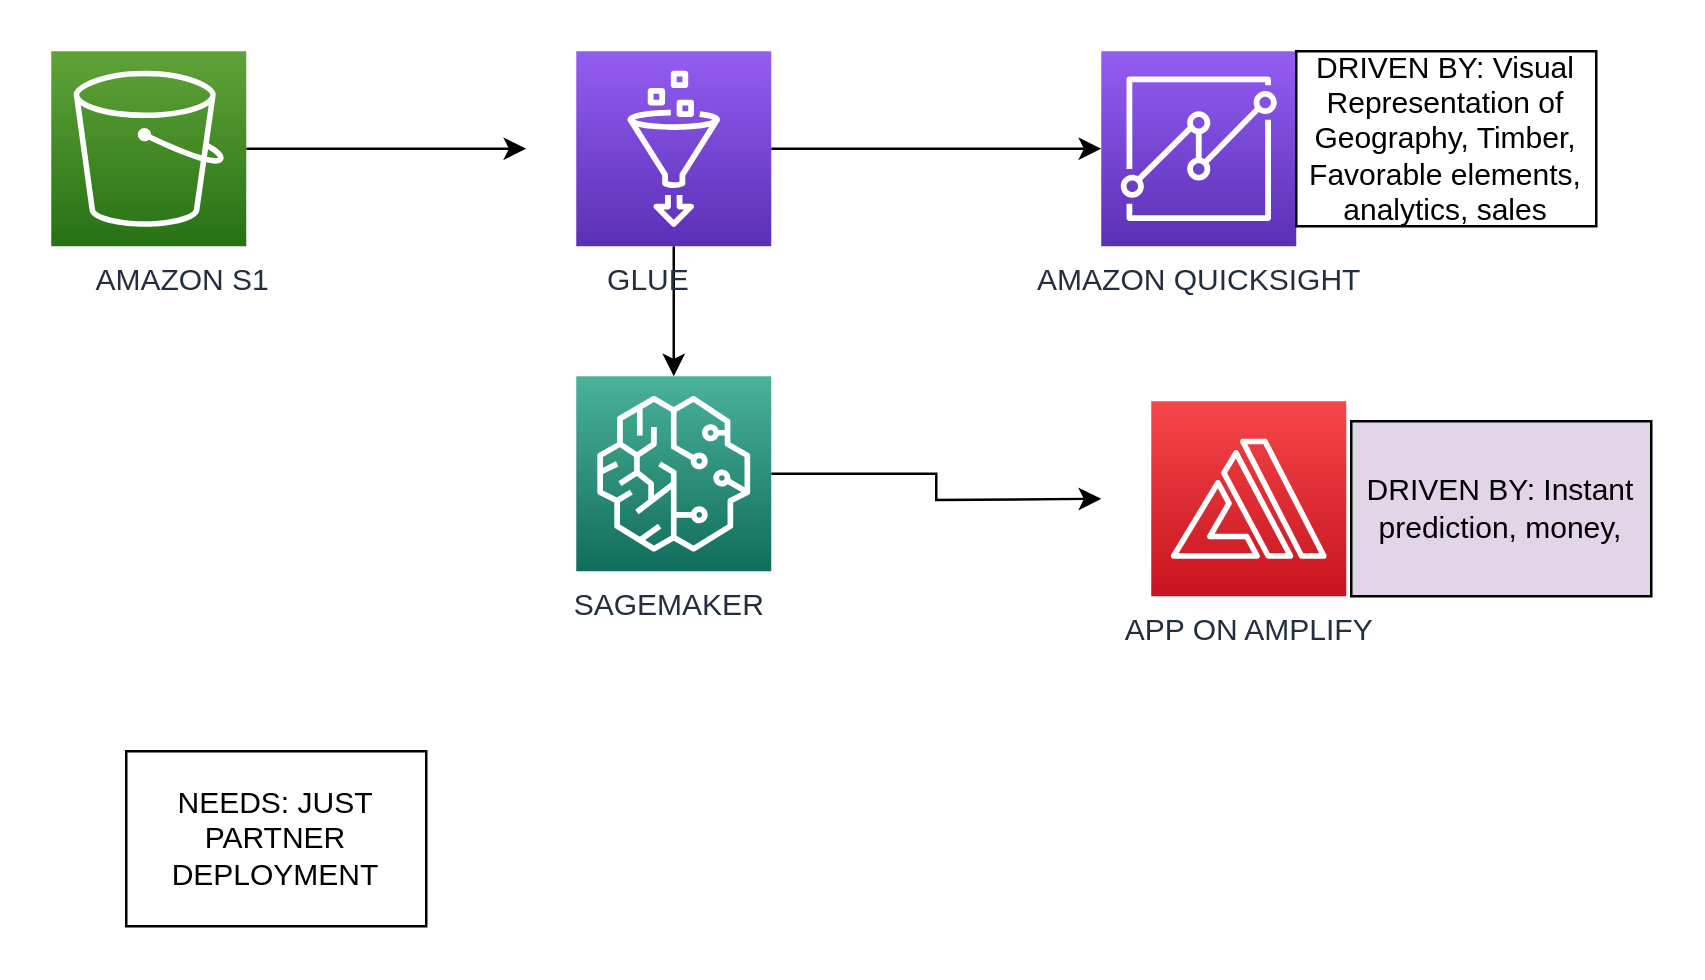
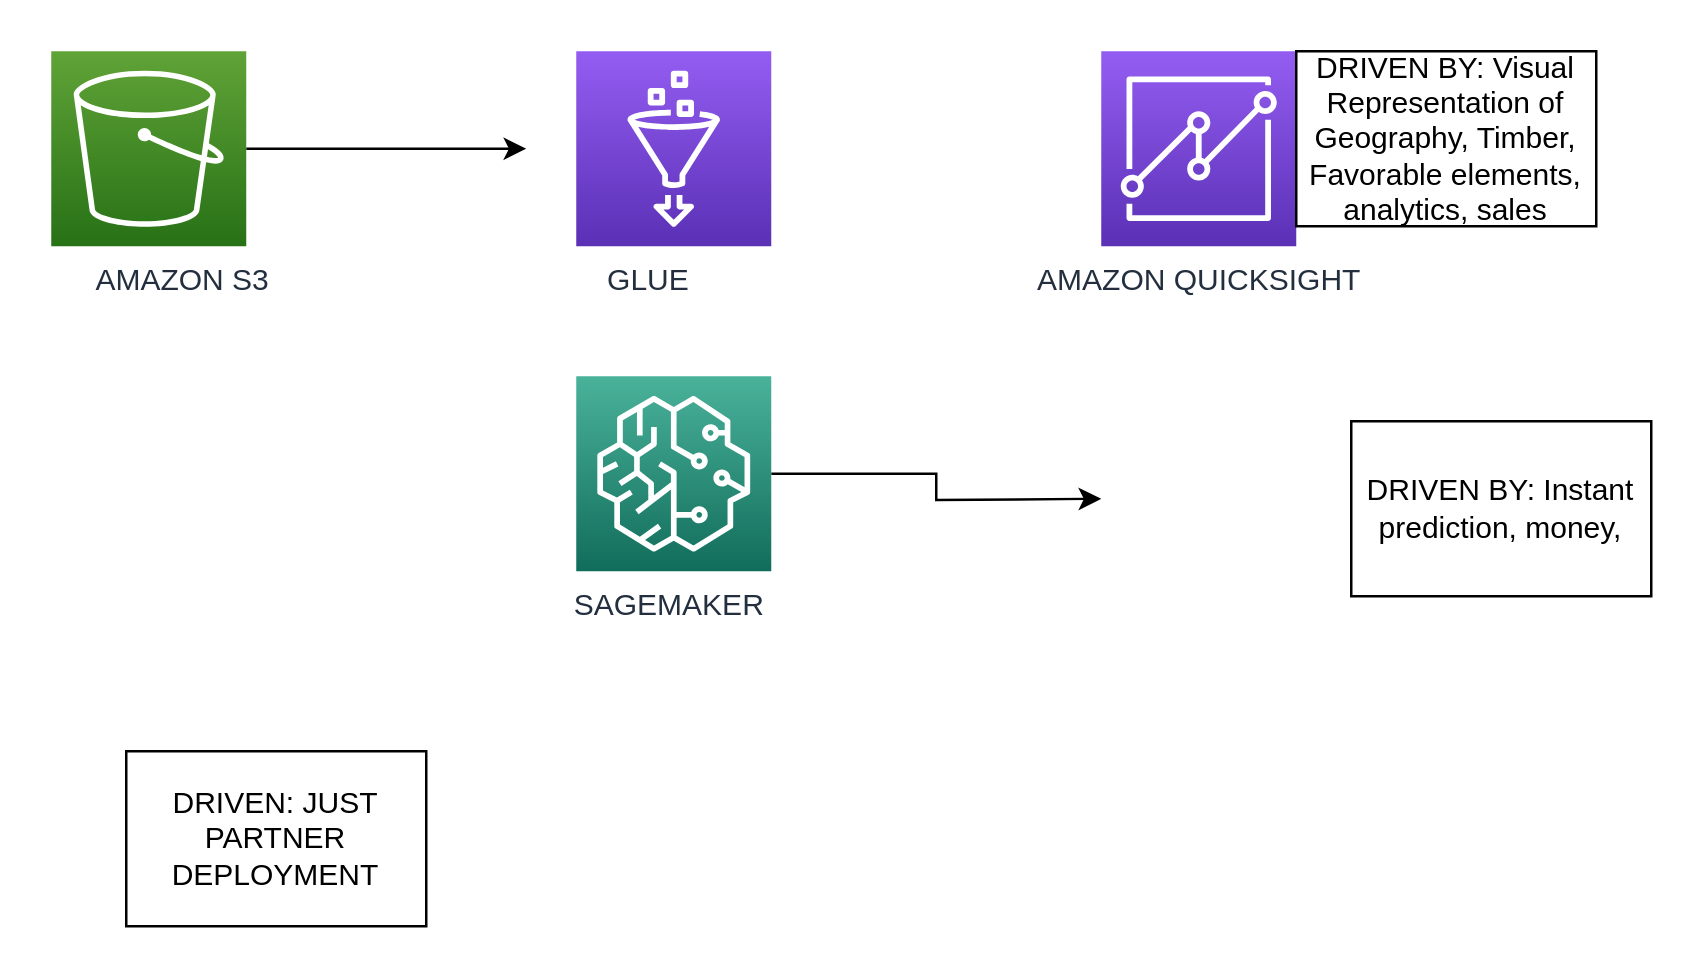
edge "GLUE" -> "AMAZON QUICKSIGHT": removed
node "AMAZON S1": label "AMAZON S1" -> "AMAZON S3"
edge "GLUE" -> "SAGEMAKER": removed
node "APP ON AMPLIFY": removed
node "DRIVEN BY: Instant prediction, money,": fillcolor #e1d5e7 -> #ffffff
node "NEEDS: JUST PARTNER DEPLOYMENT": label "NEEDS: JUST PARTNER DEPLOYMENT" -> "DRIVEN: JUST PARTNER DEPLOYMENT"
